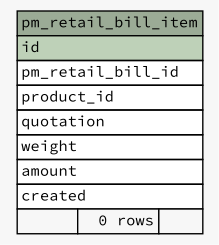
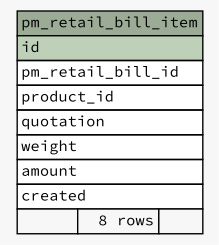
node "pm_retail_bill_item": text "0 rows" -> "8 rows"
